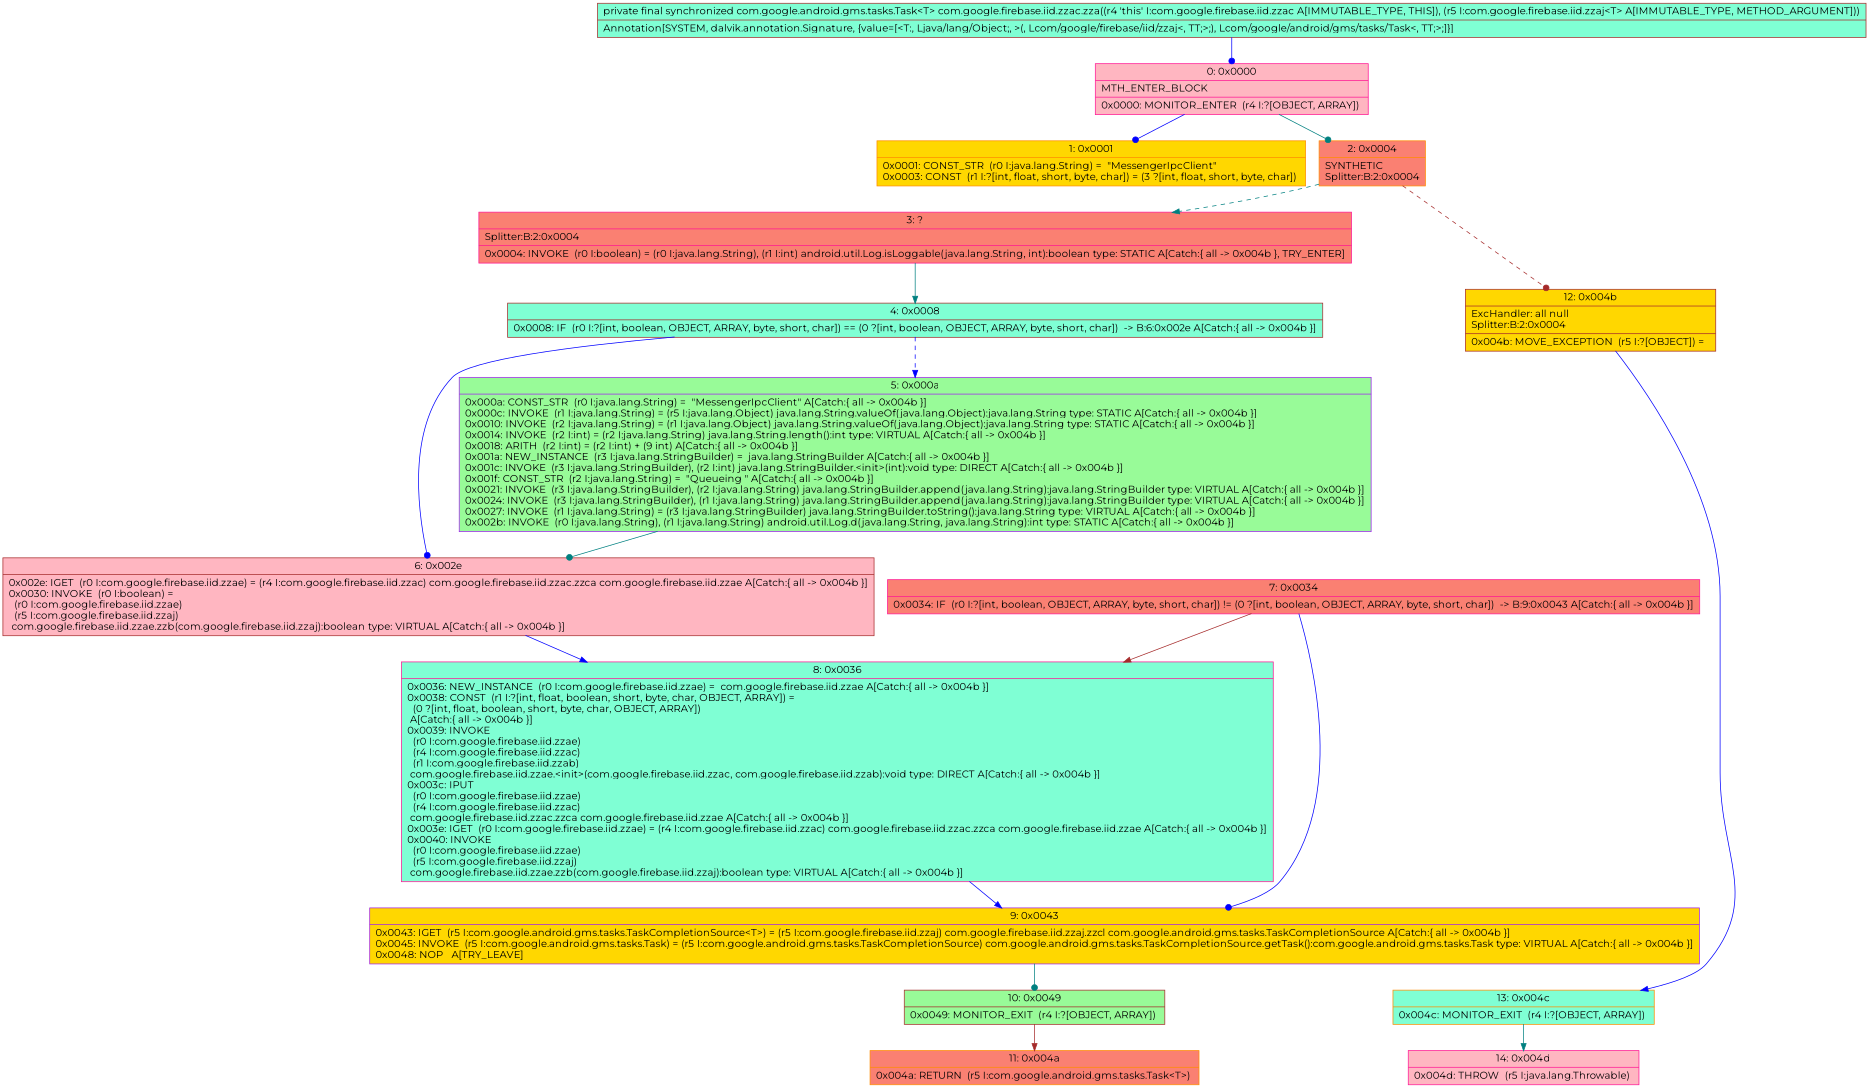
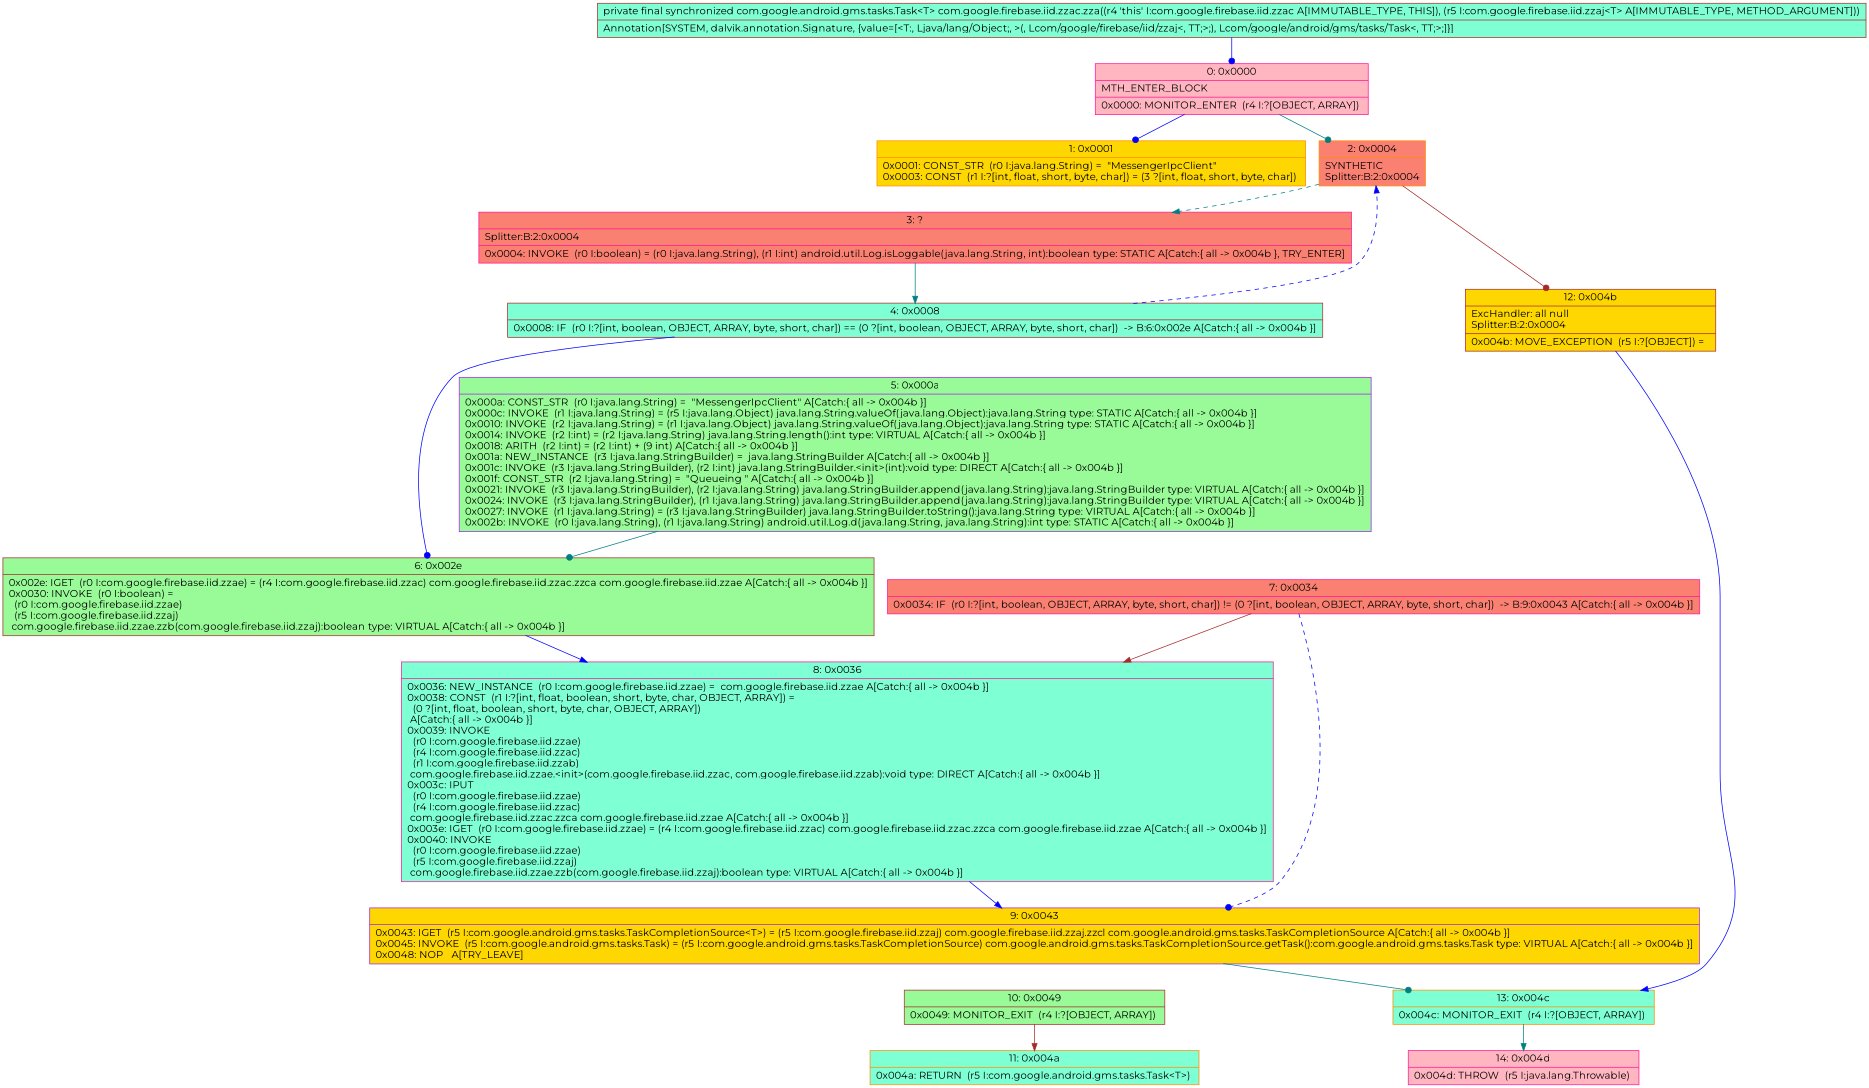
edge "2: 0x0004" -> "12: 0x004b": style dashed -> solid
edge "4: 0x0008" -> "5: 0x000a": now "4: 0x0008" -> "2: 0x0004"
node "6: 0x002e": fillcolor lightpink -> palegreen
edge "7: 0x0034" -> "9: 0x0043": style solid -> dashed
edge "9: 0x0043" -> "10: 0x0049": now "9: 0x0043" -> "13: 0x004c"
node "11: 0x004a": fillcolor salmon -> aquamarine
